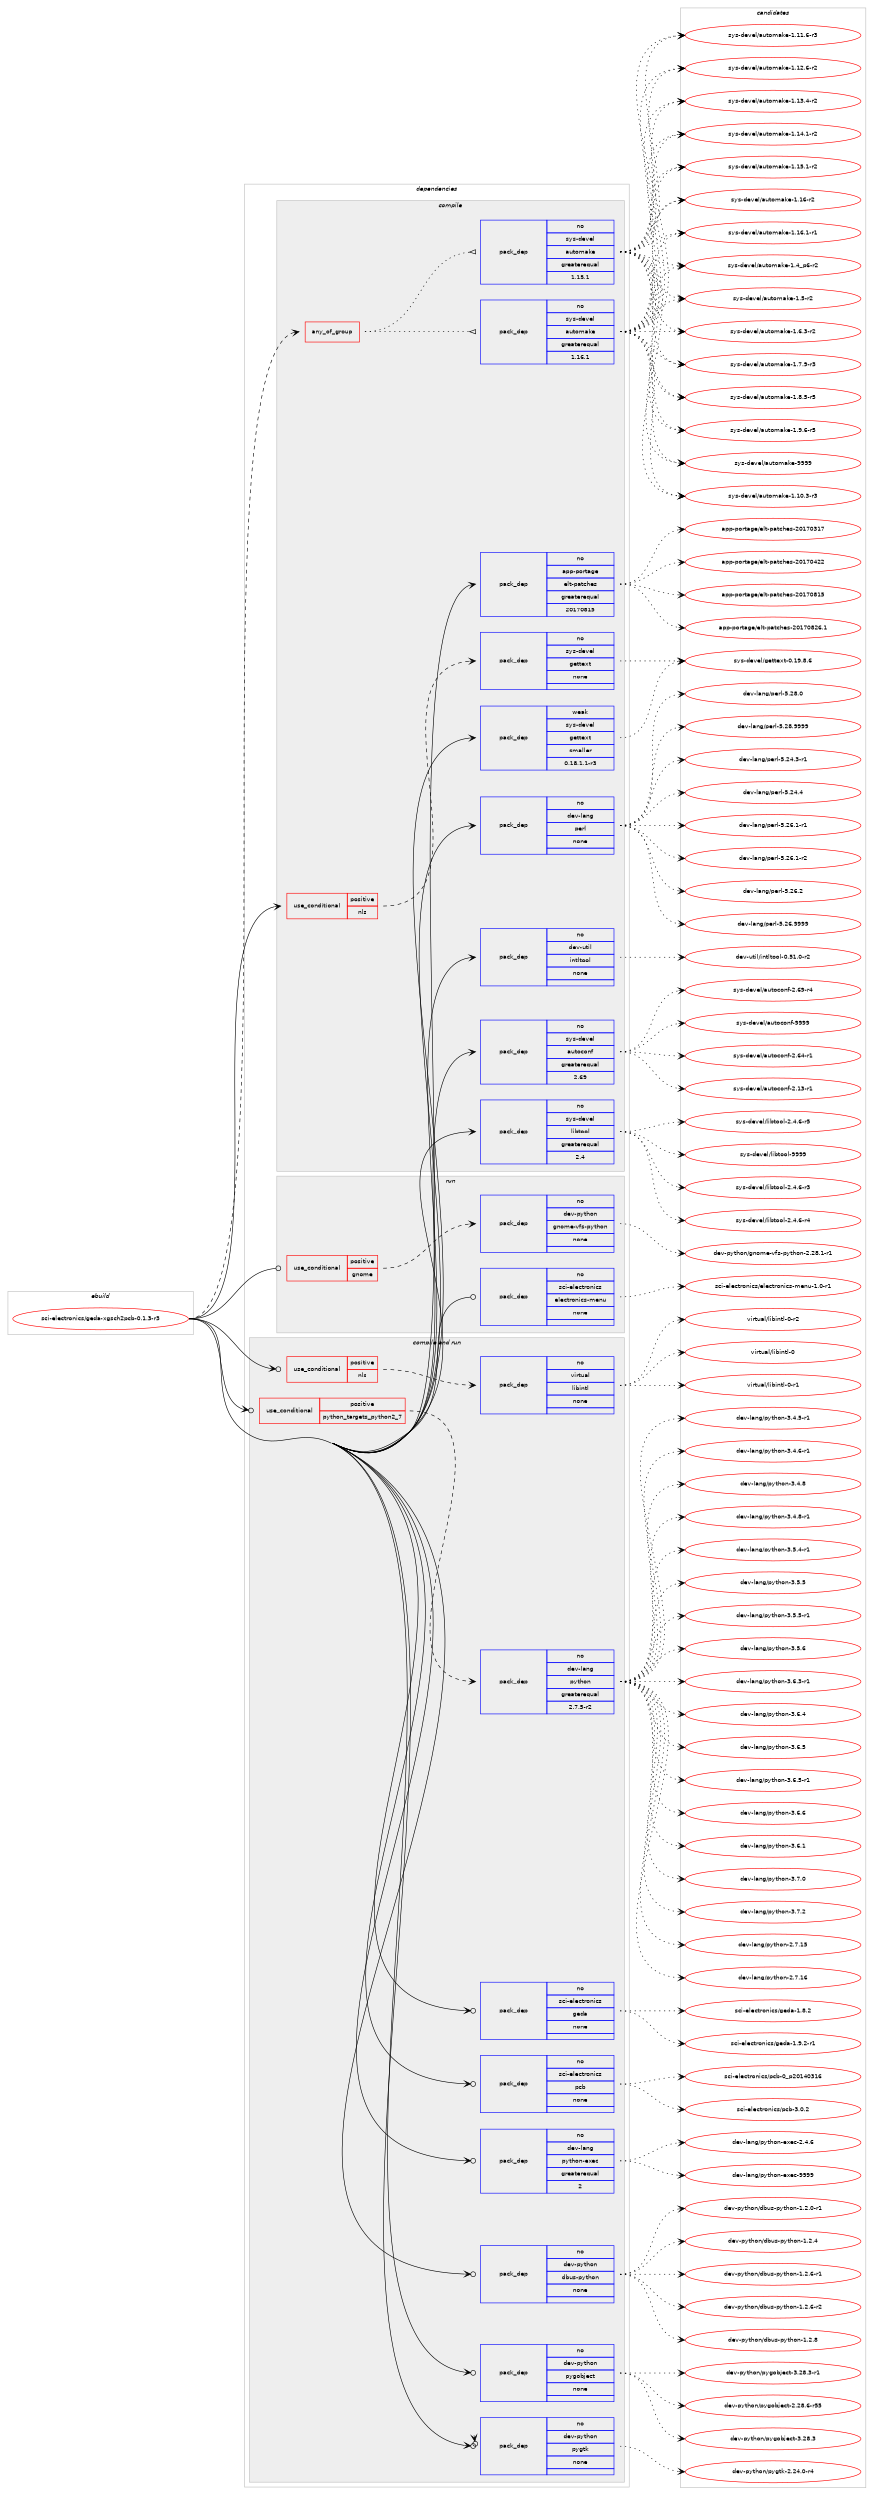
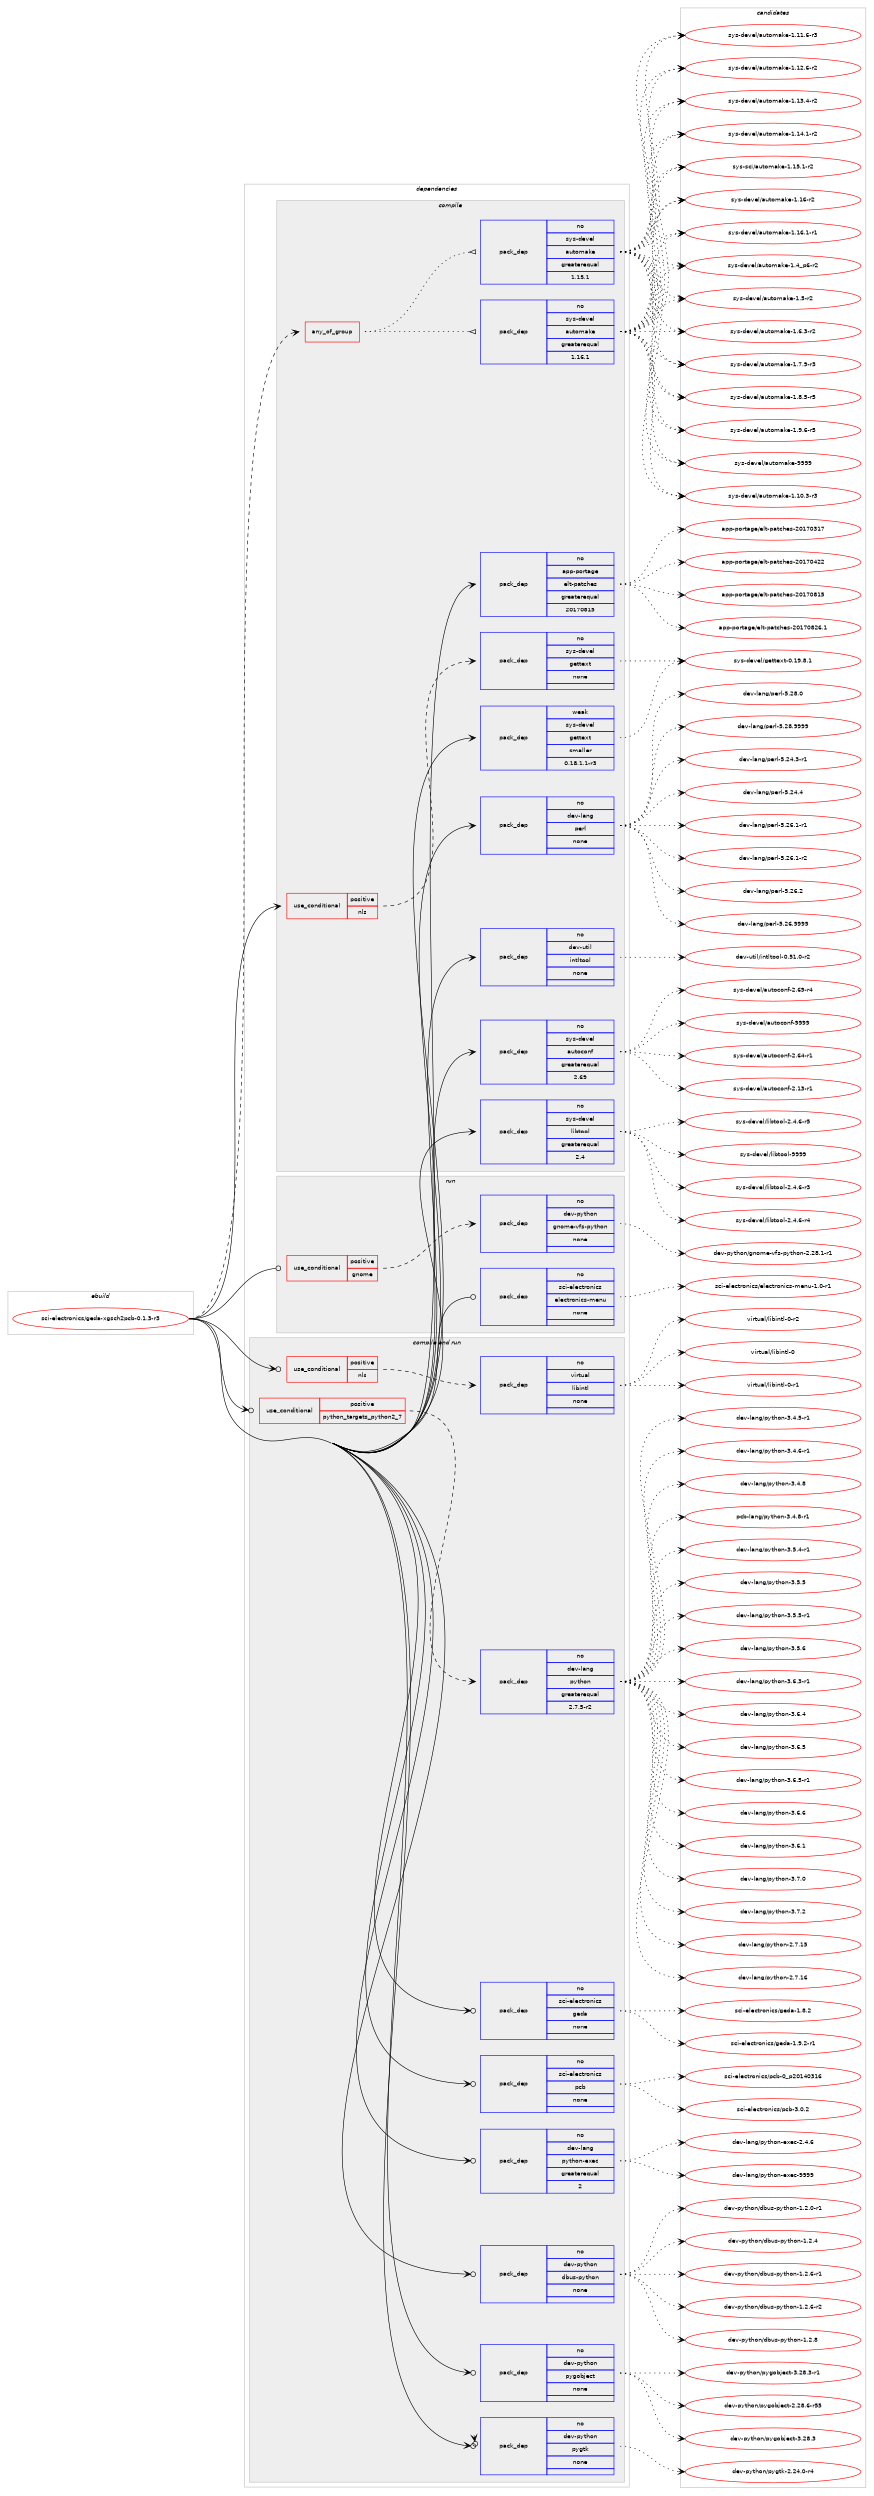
node "sys-devel/automake-1.15.1-r2": label "sys-devel/automake-1.15.1-r2" -> "sys-sci/automake-1.15.1-r2"
node "sys-devel/gettext-0.19.8.6": label "sys-devel/gettext-0.19.8.6" -> "sys-devel/gettext-0.19.8.1"
node "dev-lang/python-3.4.8-r1": label "dev-lang/python-3.4.8-r1" -> "pcb-lang/python-3.4.8-r1"
